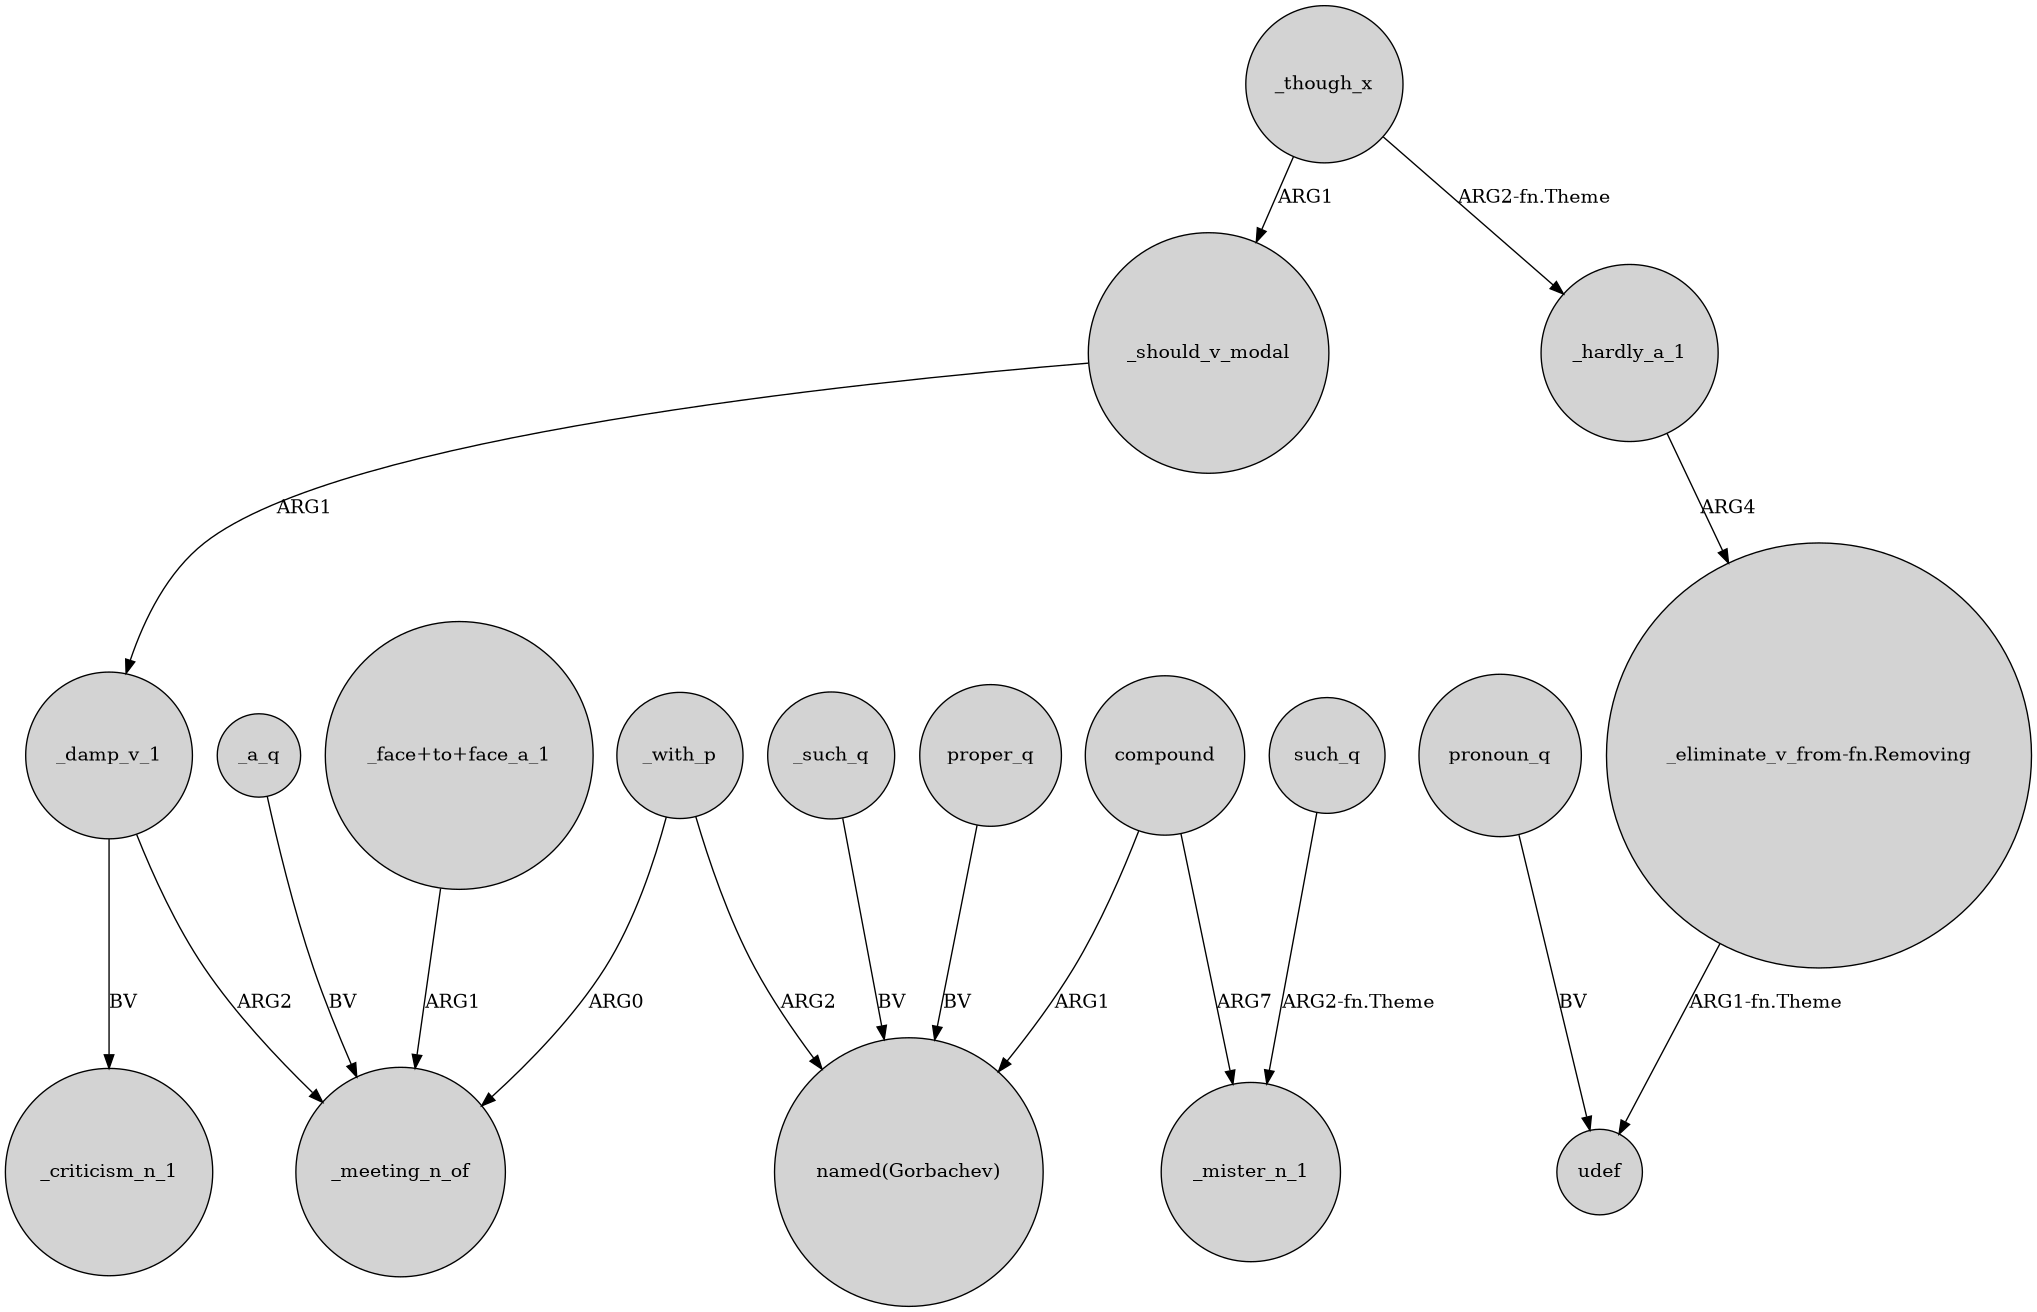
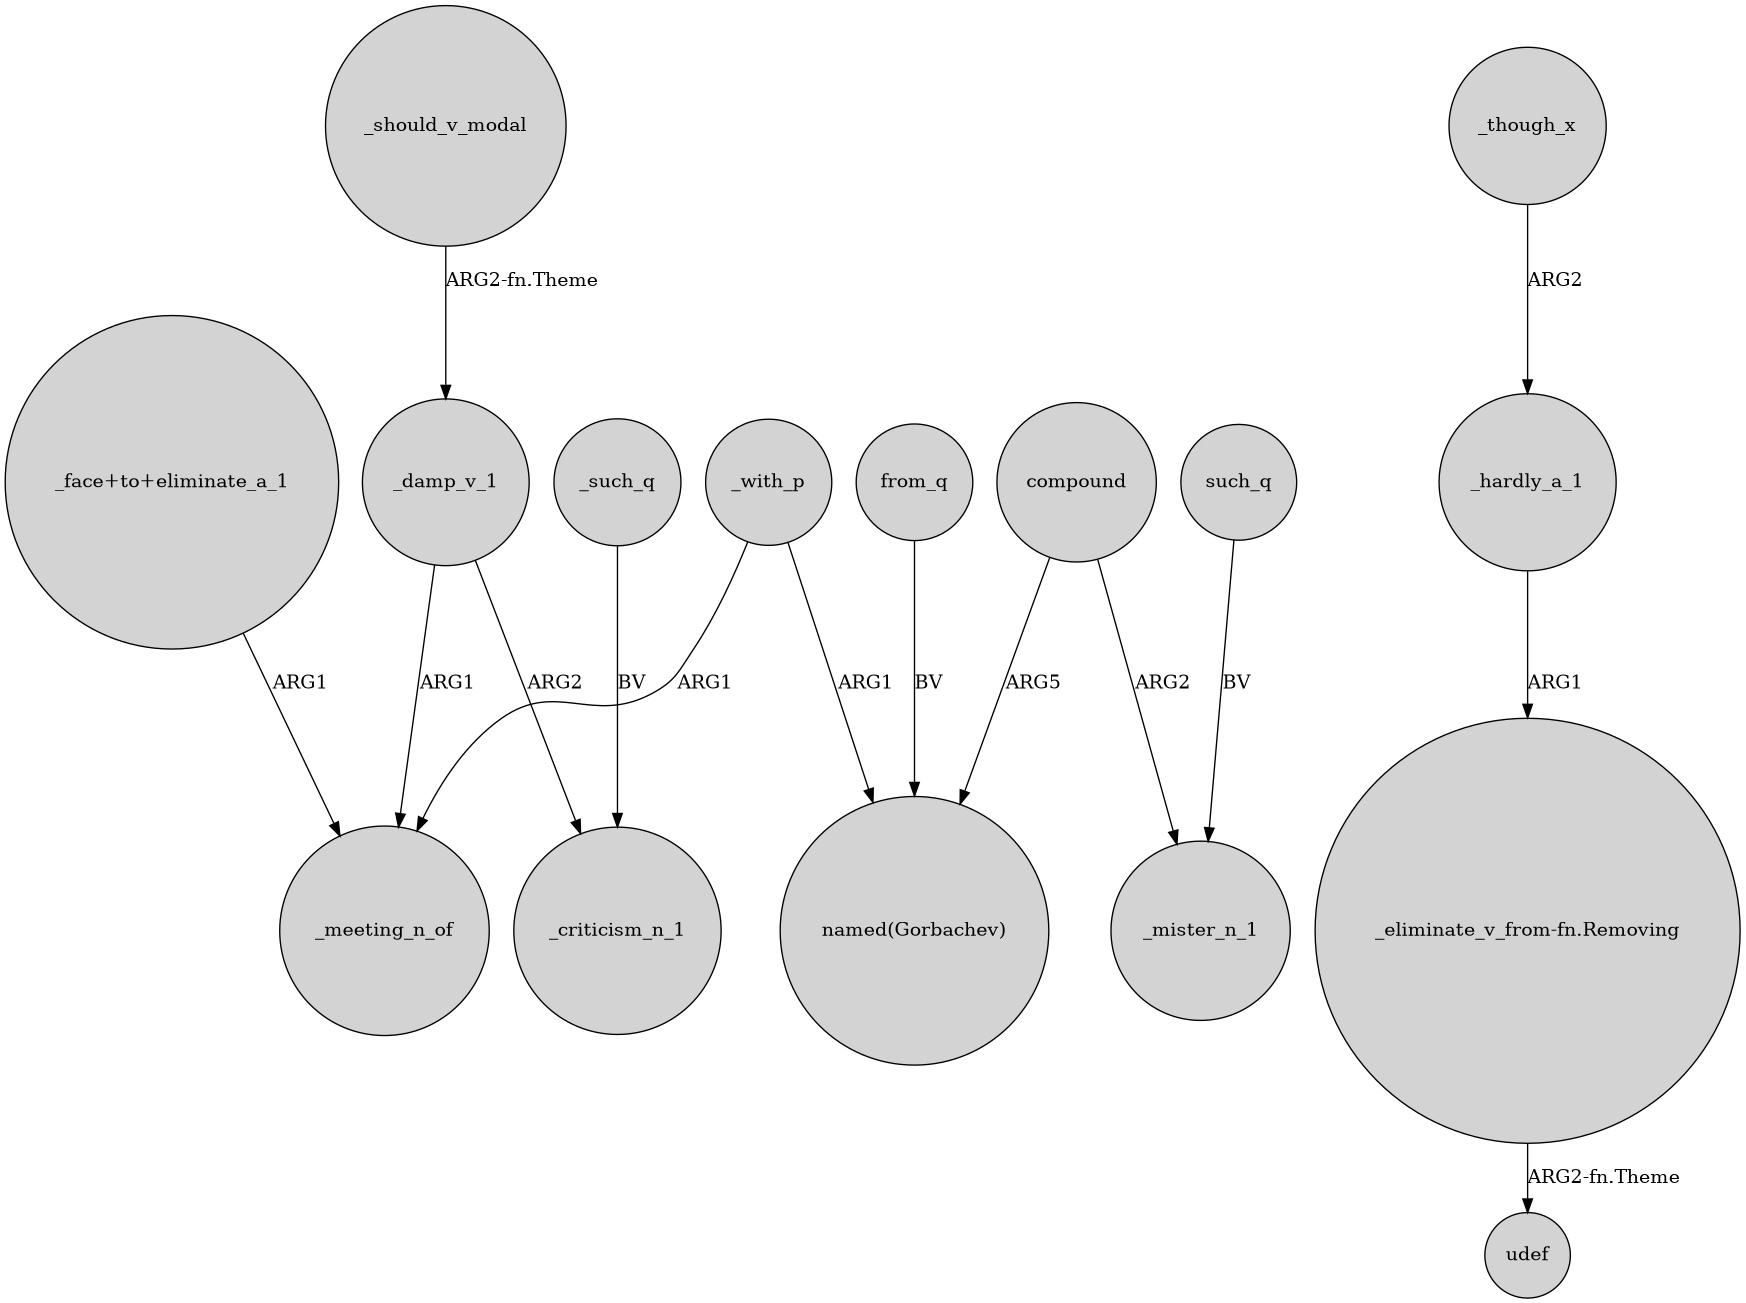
edge "_though_x" -> "_should_v_modal": removed, label "ARG1"
edge "_though_x" -> "_hardly_a_1": label "ARG2-fn.Theme" -> "ARG2"
edge "_should_v_modal" -> "_damp_v_1": label "ARG1" -> "ARG2-fn.Theme"
edge "_hardly_a_1" -> "_eliminate_v_from-fn.Removing": label "ARG4" -> "ARG1"
node "_a_q": removed
node "_face+to+face_a_1": label "_face+to+face_a_1" -> "_face+to+eliminate_a_1"
node "proper_q": label "proper_q" -> "from_q"
node "pronoun_q": removed
edge "_such_q" -> "named(Gorbachev)": now "_such_q" -> "_criticism_n_1"
edge "_damp_v_1" -> "_criticism_n_1": label "BV" -> "ARG2"
edge "_damp_v_1" -> "_meeting_n_of": label "ARG2" -> "ARG1"
edge "_with_p" -> "_meeting_n_of": label "ARG0" -> "ARG1"
edge "_with_p" -> "named(Gorbachev)": label "ARG2" -> "ARG1"
edge "compound" -> "named(Gorbachev)": label "ARG1" -> "ARG5"
edge "compound" -> "_mister_n_1": label "ARG7" -> "ARG2"
edge "such_q" -> "_mister_n_1": label "ARG2-fn.Theme" -> "BV"
edge "_eliminate_v_from-fn.Removing" -> "udef": label "ARG1-fn.Theme" -> "ARG2-fn.Theme"
